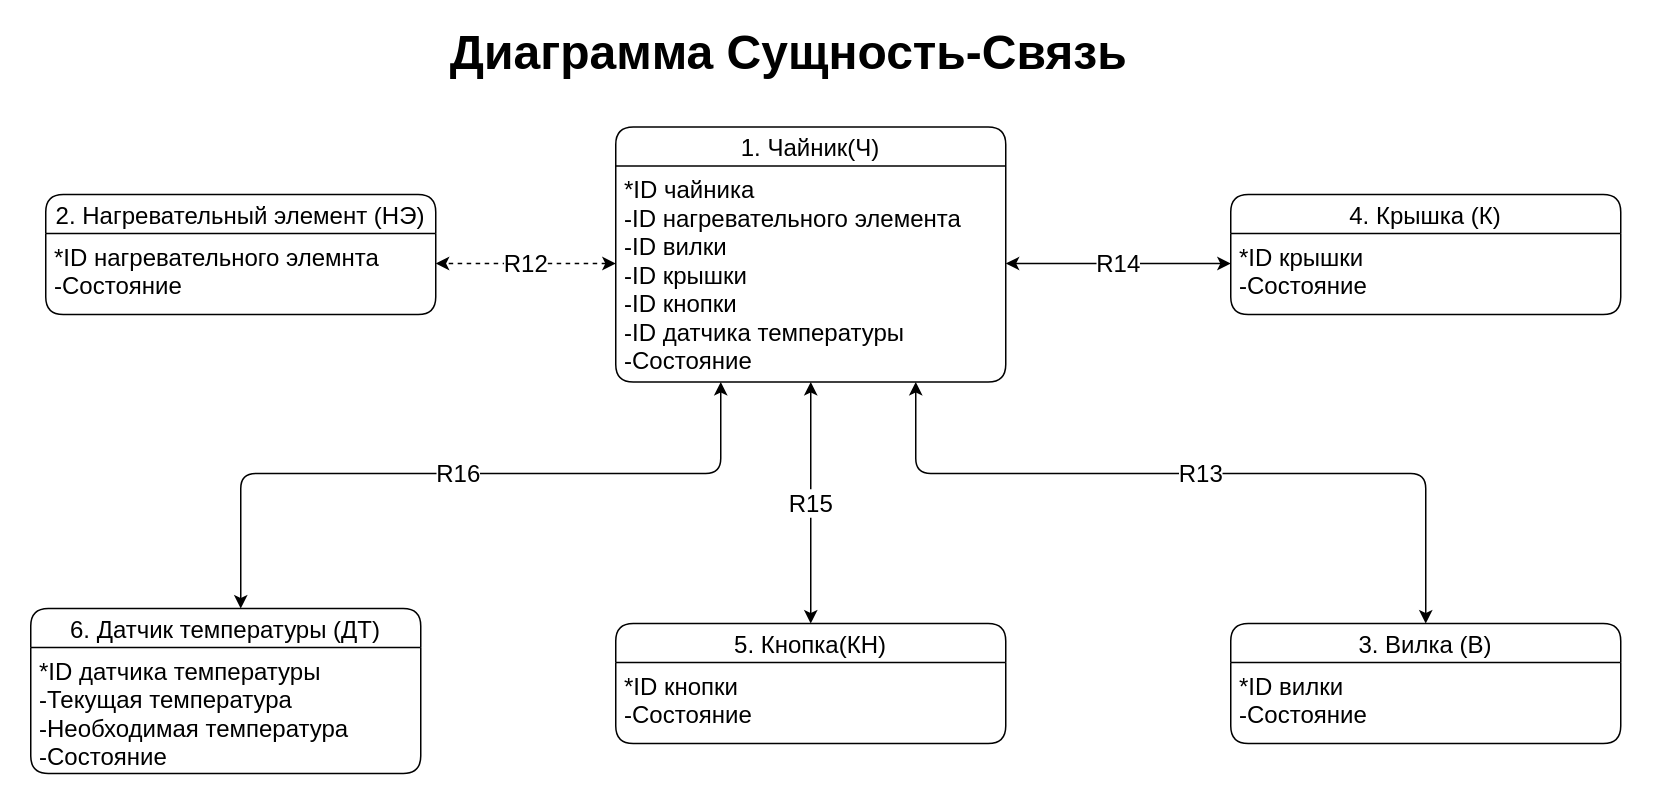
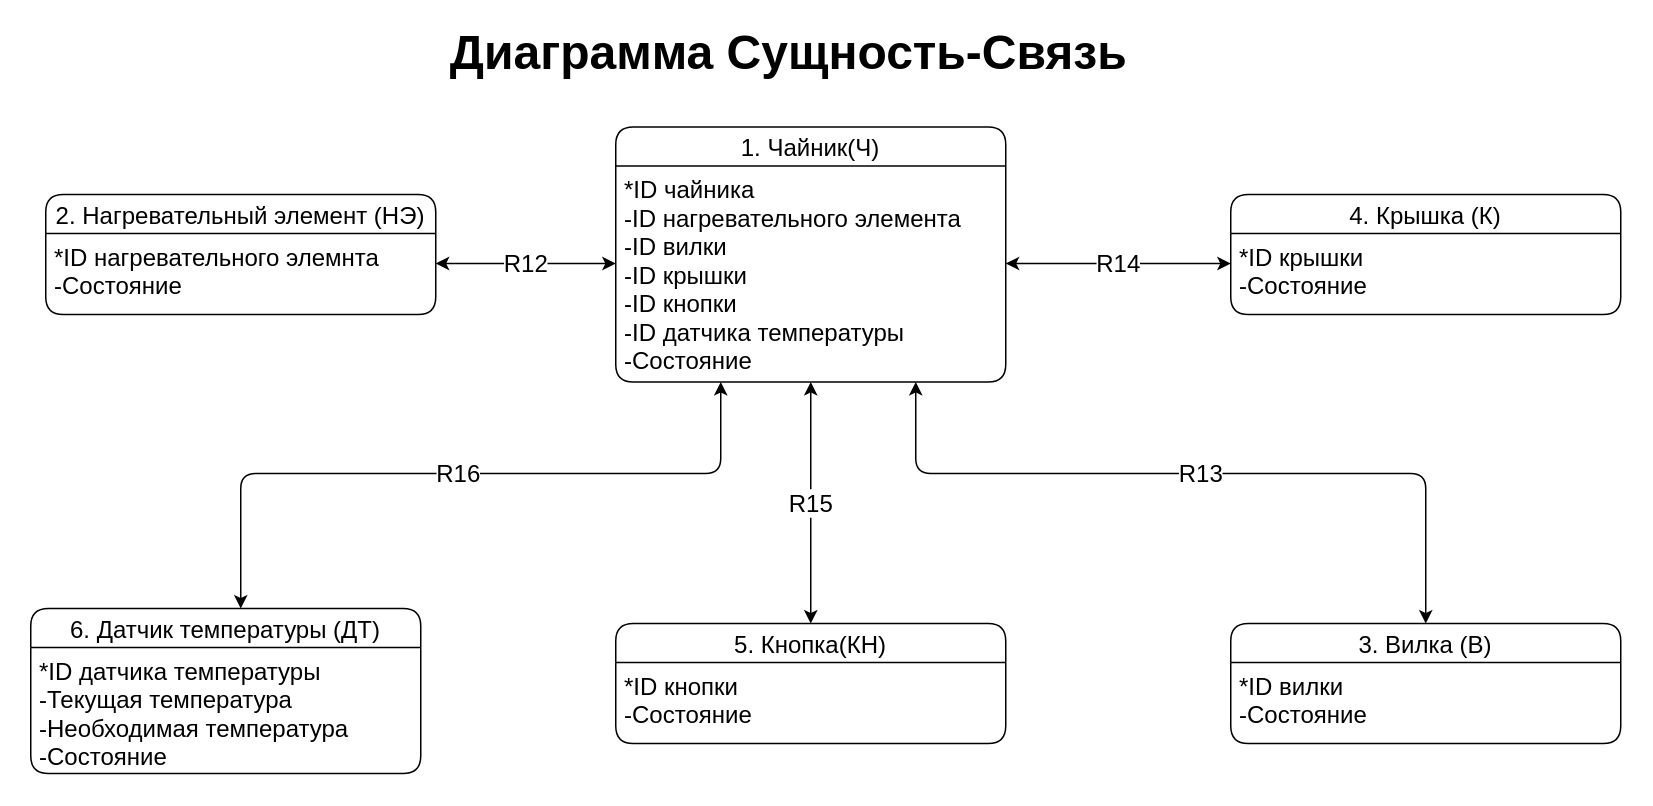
edge "*ID нагревательного элемнта -Cостояние" -- "*ID чайника -ID нагревательного элемента -ID вилки -ID крышки -ID кнопки -ID датчика температуры -Cостояние": style dashed -> solid
